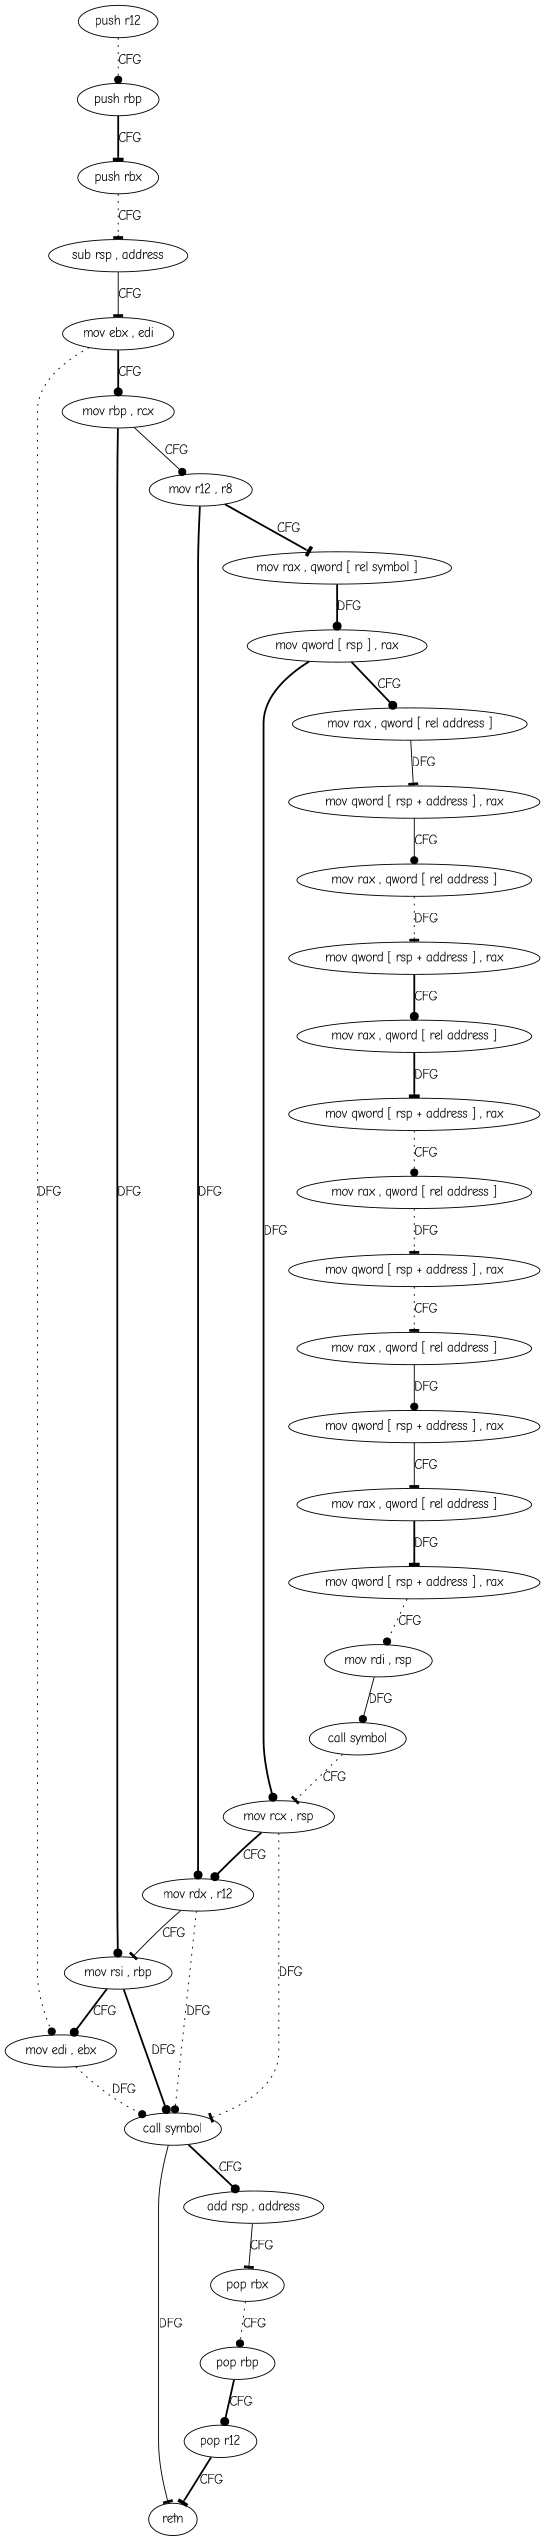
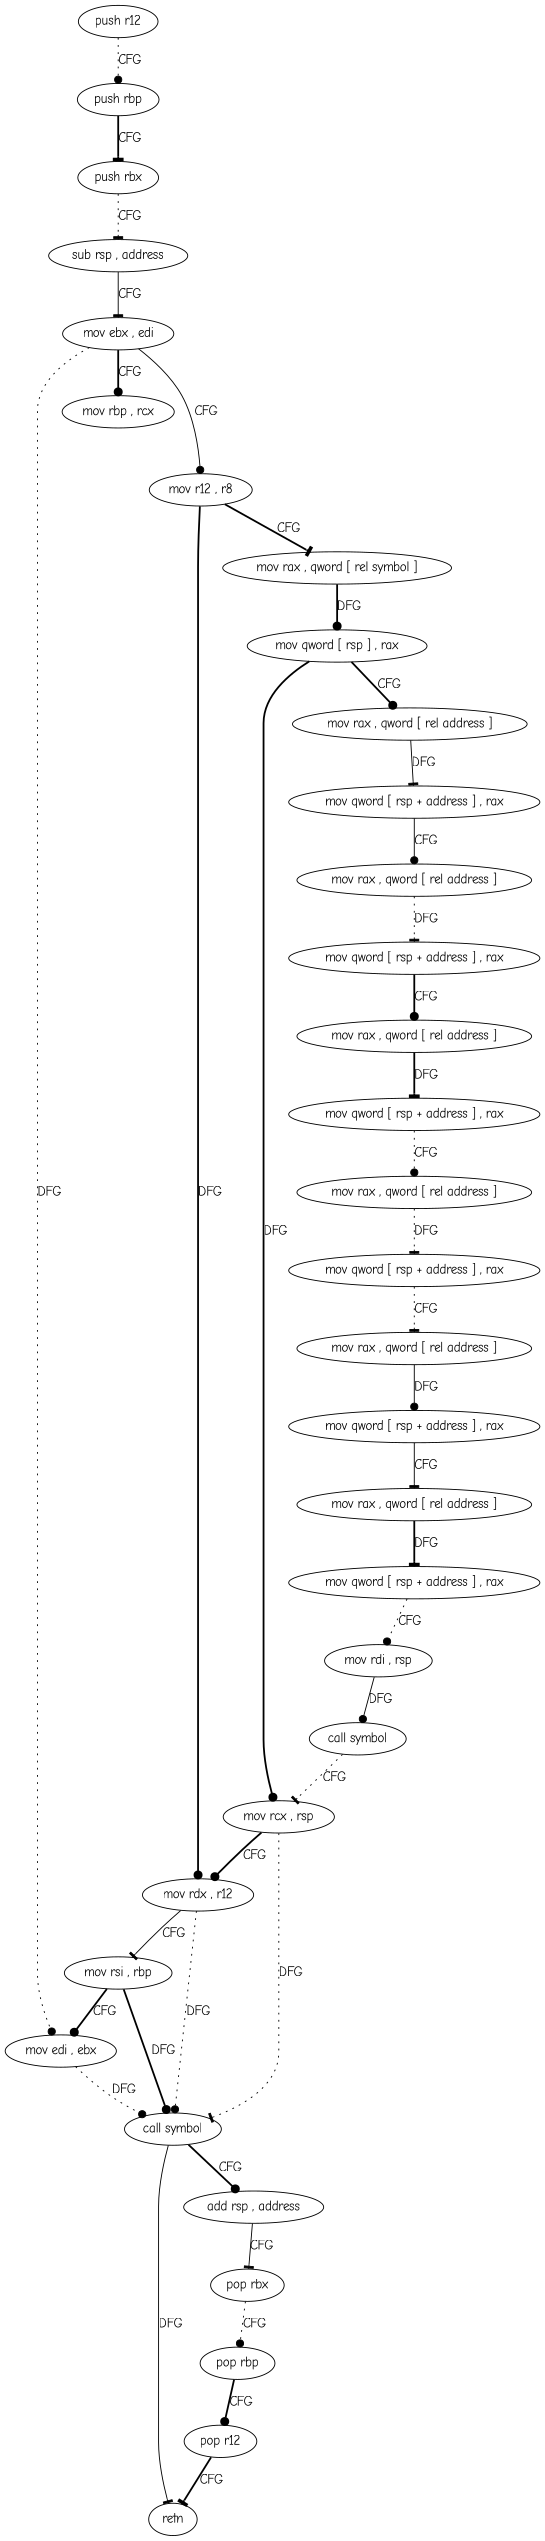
edge "mov rbp , rcx" -> "mov r12 , r8": now "mov ebx , edi" -> "mov r12 , r8"
edge "mov rbp , rcx" -> "mov rsi , rbp": removed, label "DFG"
